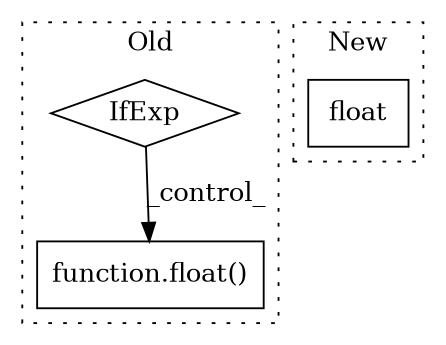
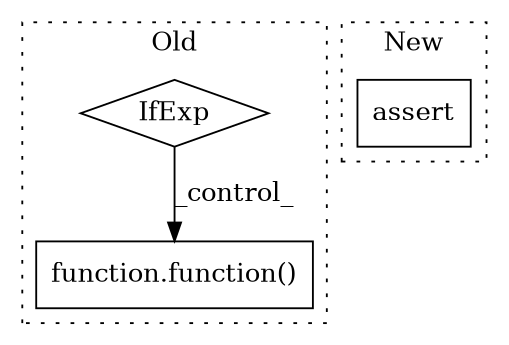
node "float": label "float" -> "assert"
node "function.float()": label "function.float()" -> "function.function()"
